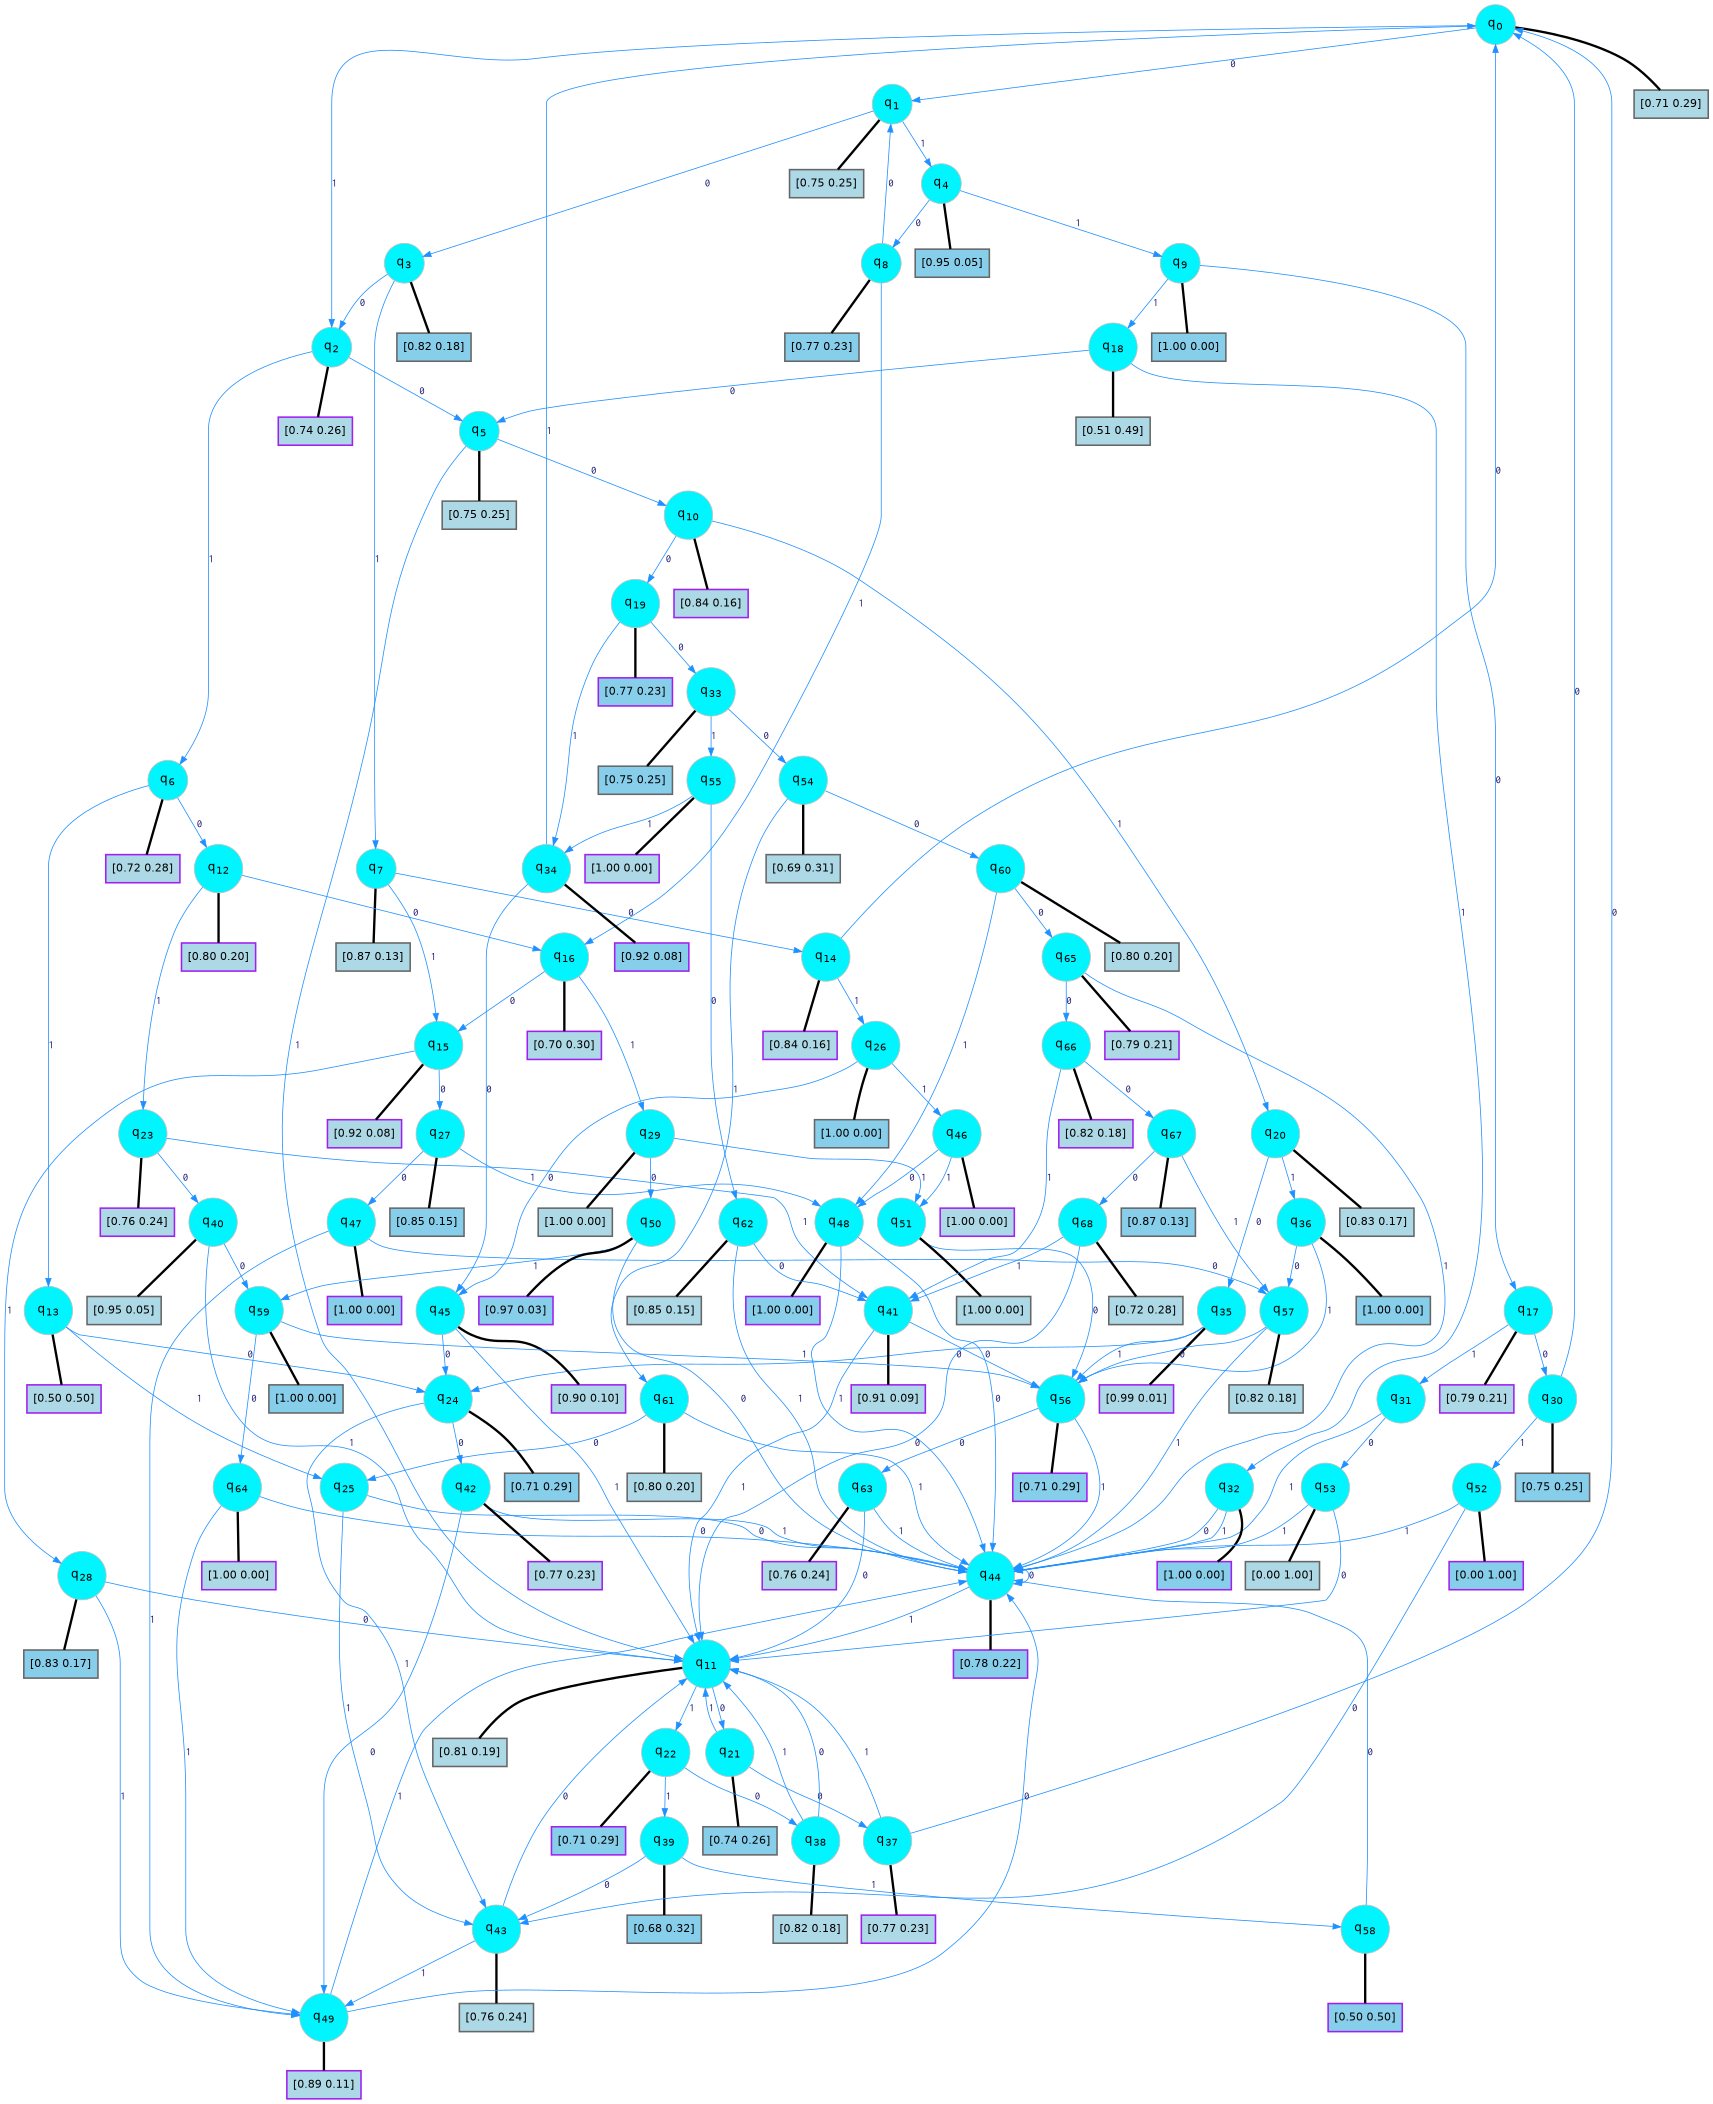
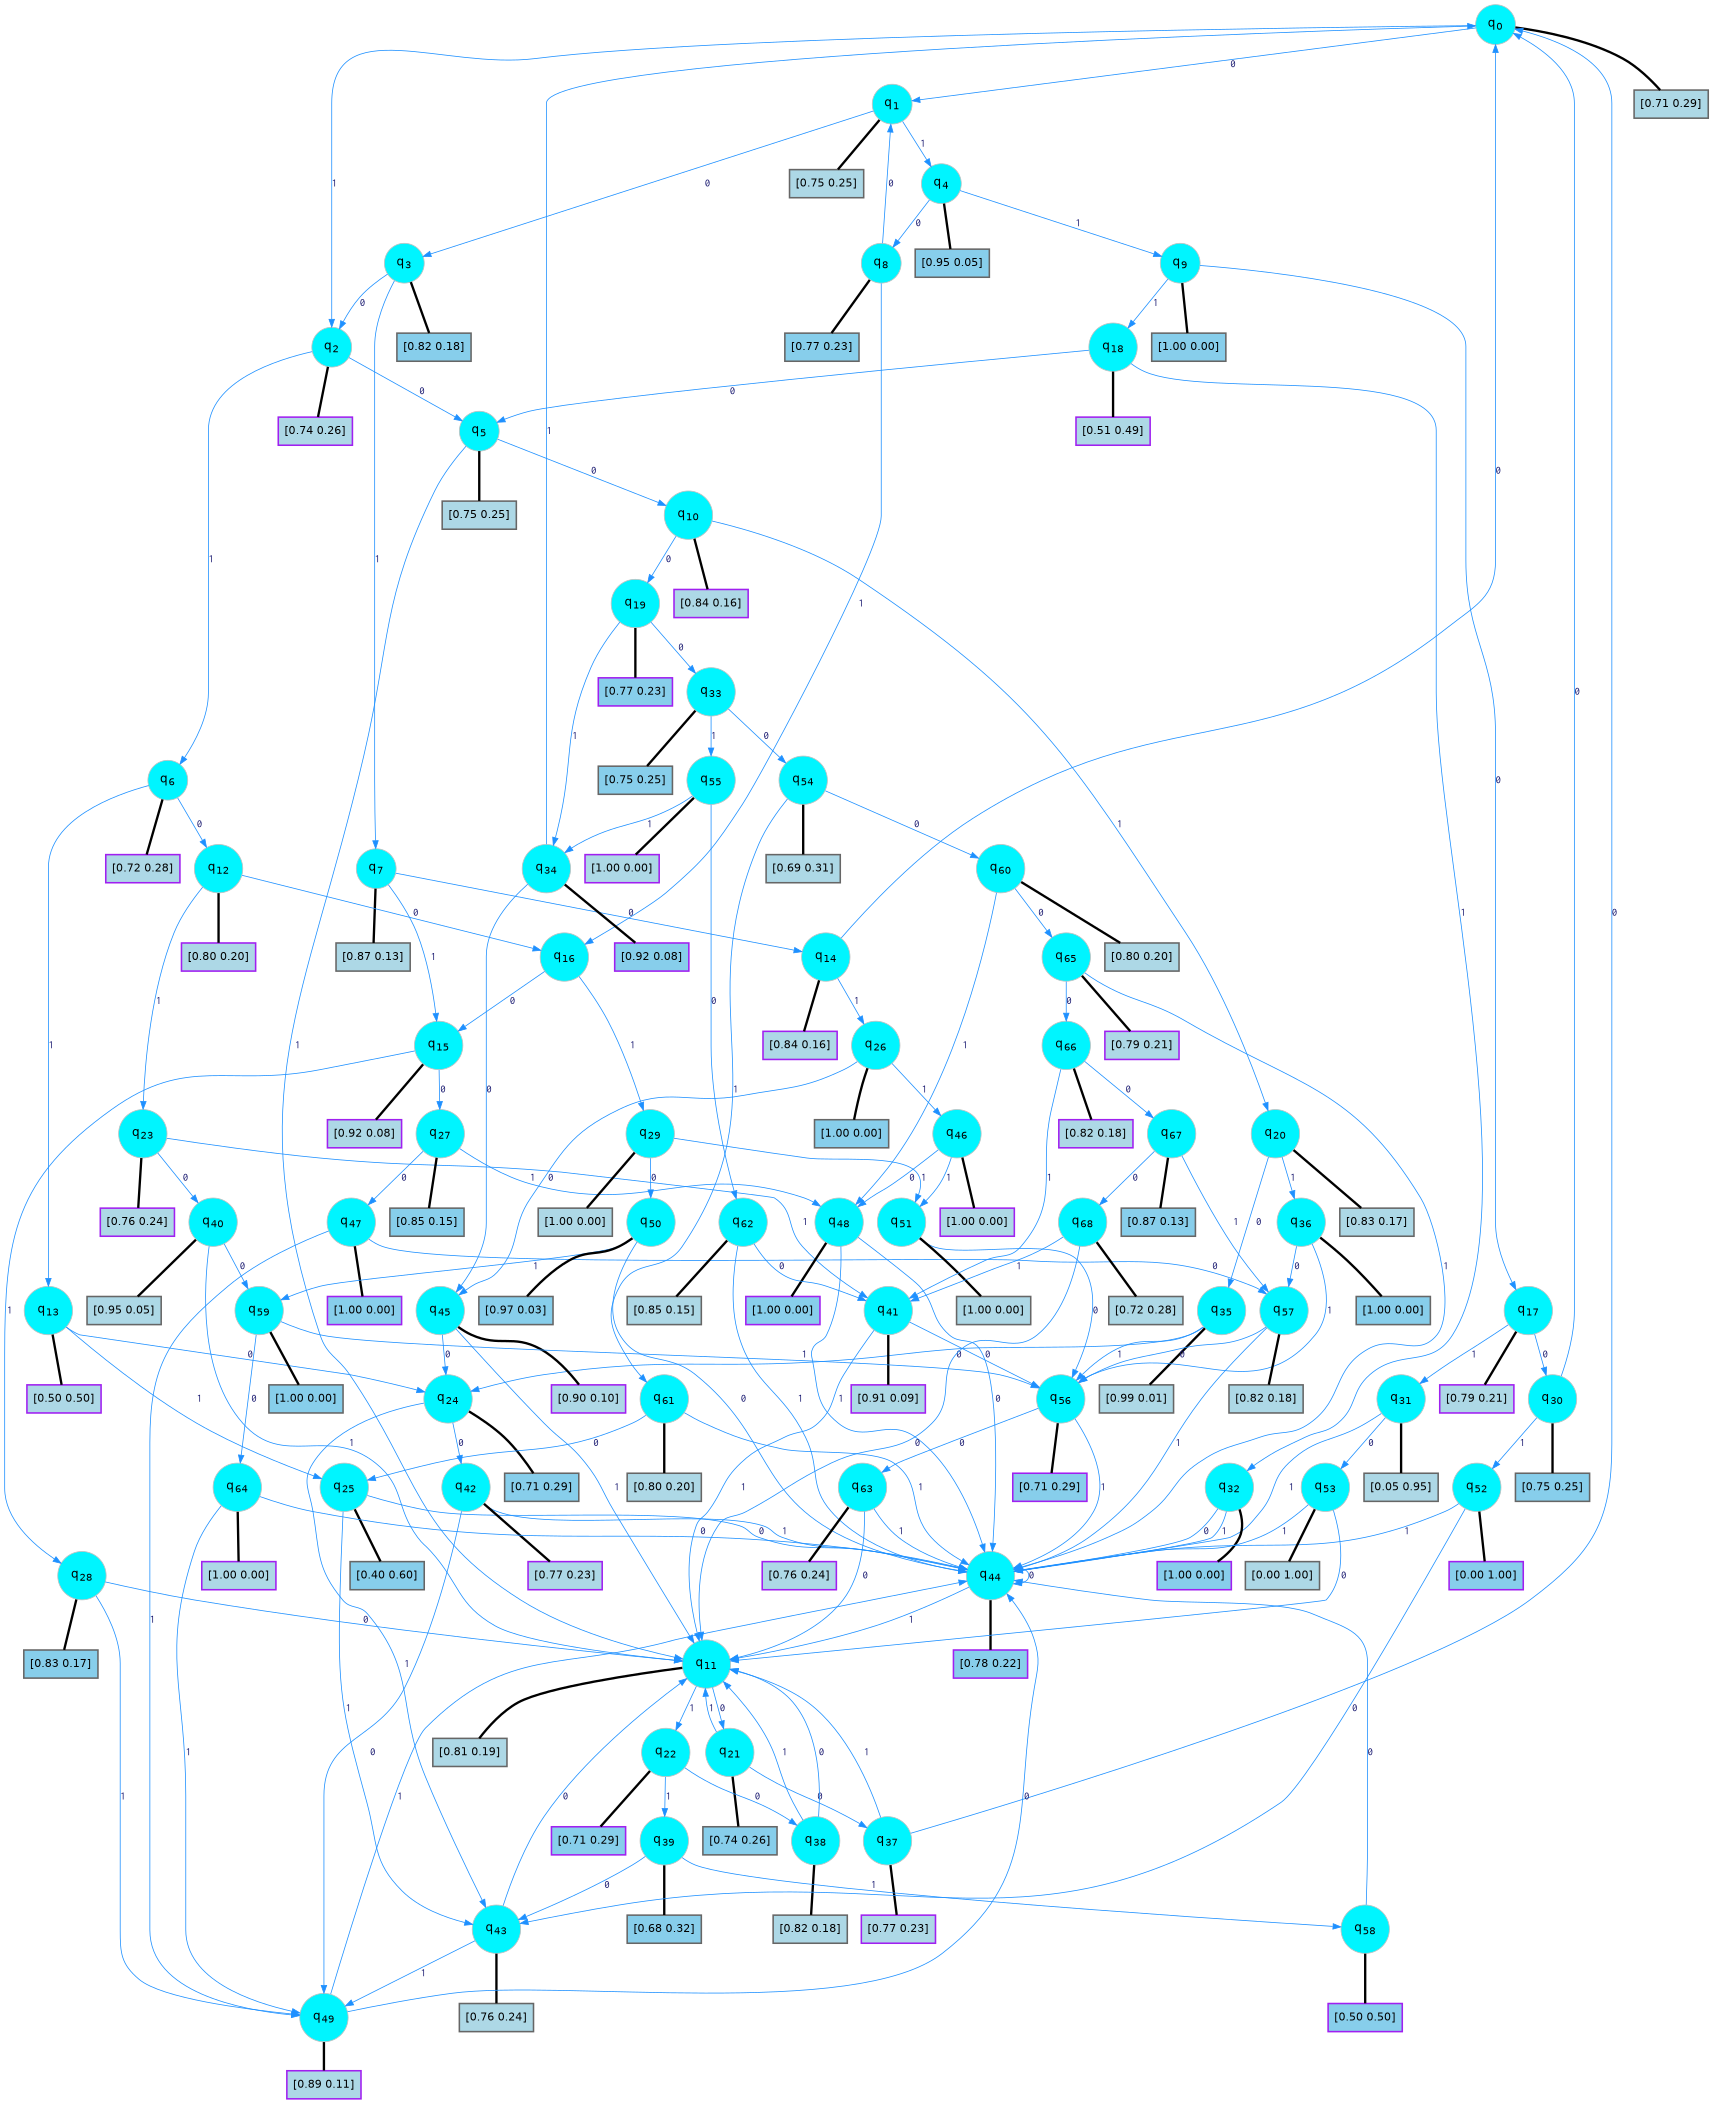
node "[0.51 0.49]": color gray40 -> purple
node "[0.70 0.30]": removed
node "[0.97 0.03]": color purple -> gray40
node "[0.99 0.01]": color purple -> gray40
node "[0.05 0.95]": added
node "[0.40 0.60]": added
